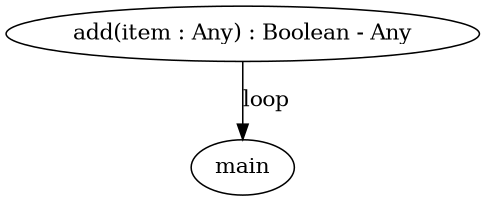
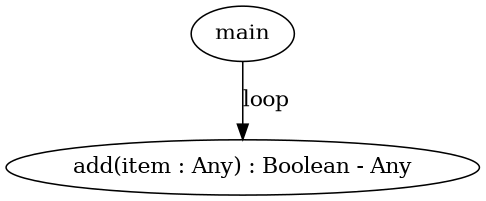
edge "add(item : Any) : Boolean - Any" -> "main": reversed
